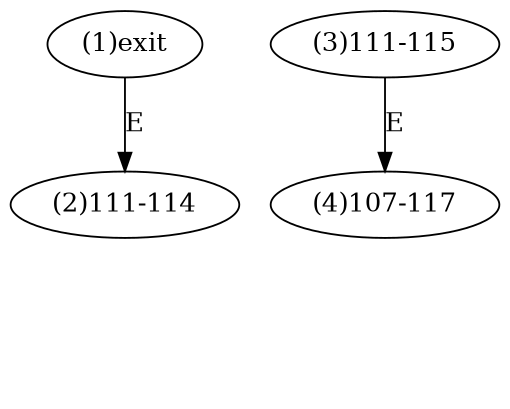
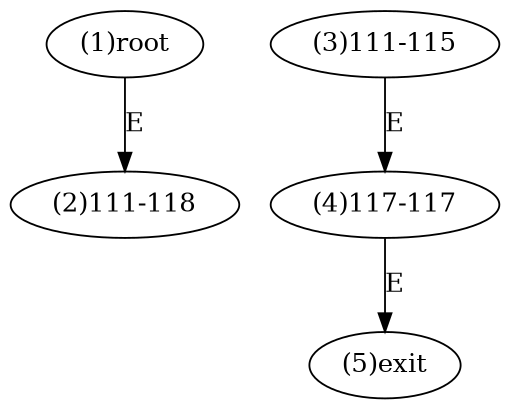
node "(1)exit": label "(1)exit" -> "(1)root"
node "(2)111-114": label "(2)111-114" -> "(2)111-118"
node "(4)107-117": label "(4)107-117" -> "(4)117-117"
node "(5)exit": added
